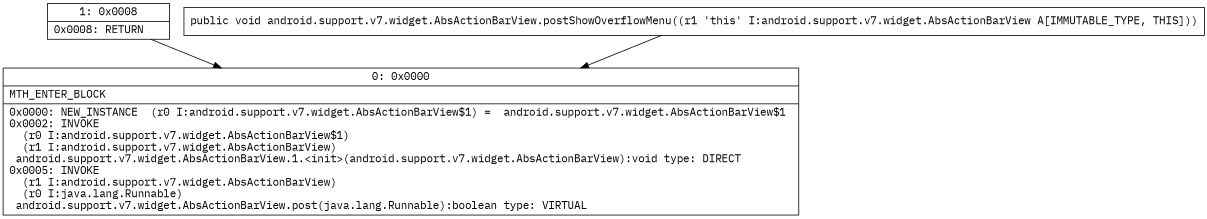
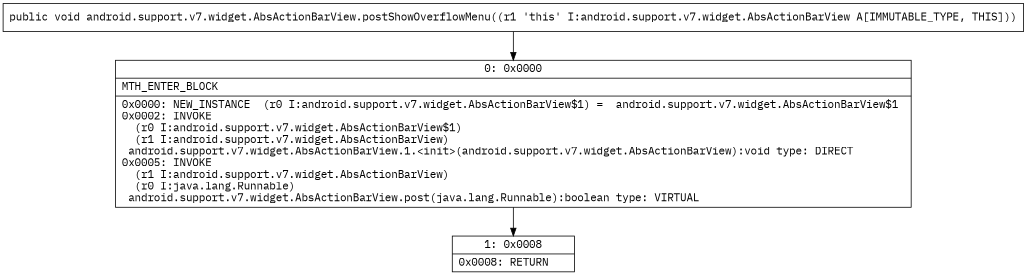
edge "1: 0x0008" -> "0: 0x0000": reversed
